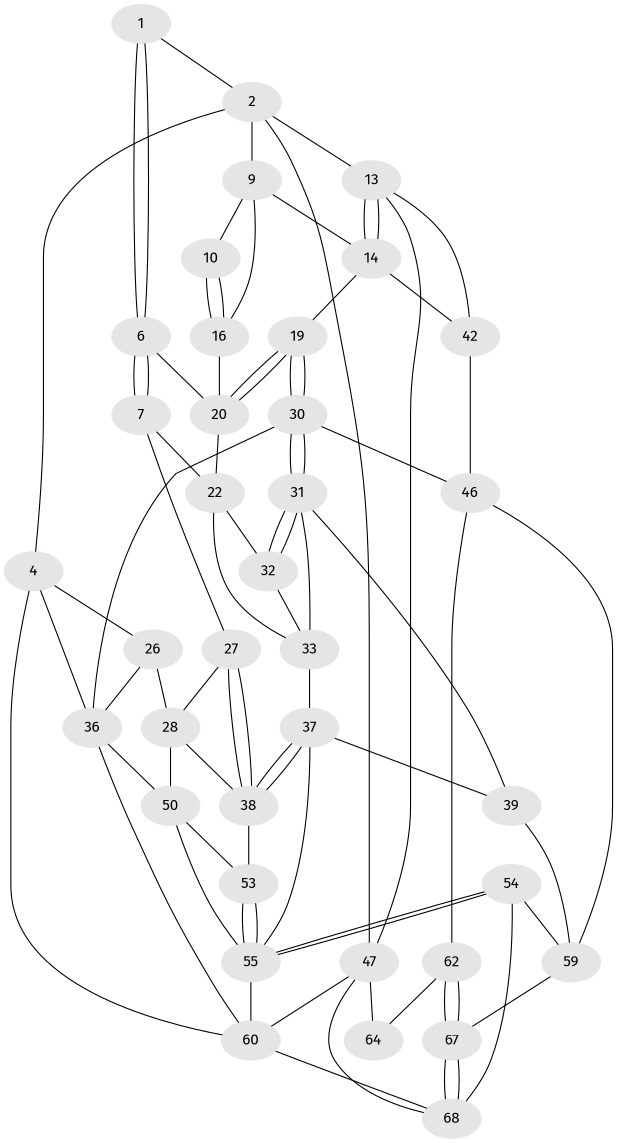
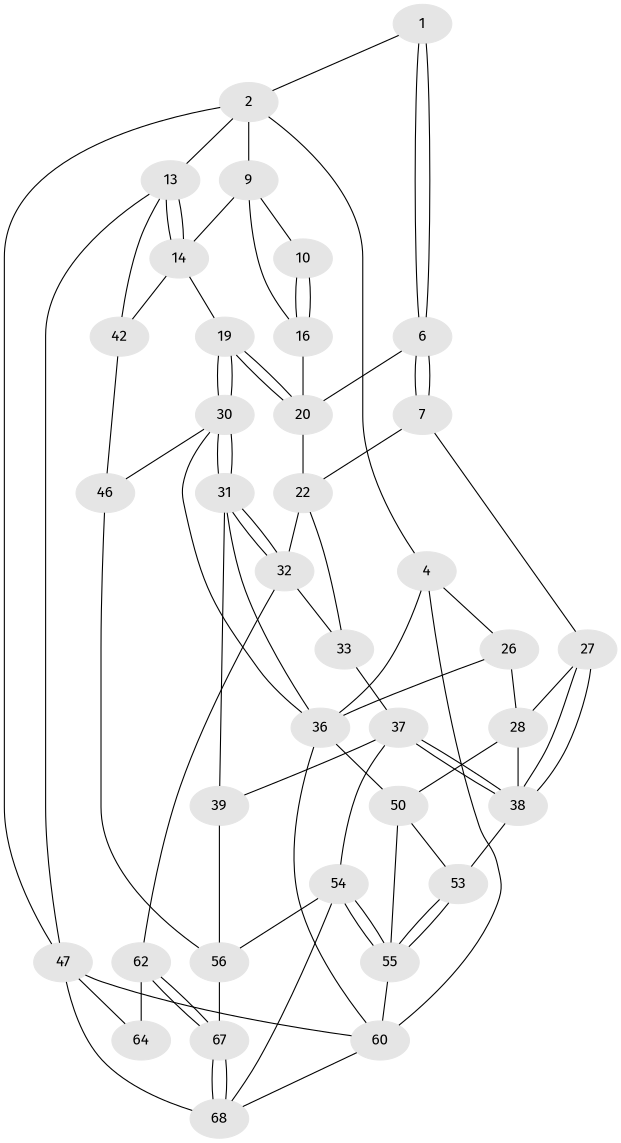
edge "31" -- "33": now "31" -- "36"
edge "46" -- "62": now "32" -- "62"
edge "37" -- "55": now "37" -- "54"
node "59": label "59" -> "56"
